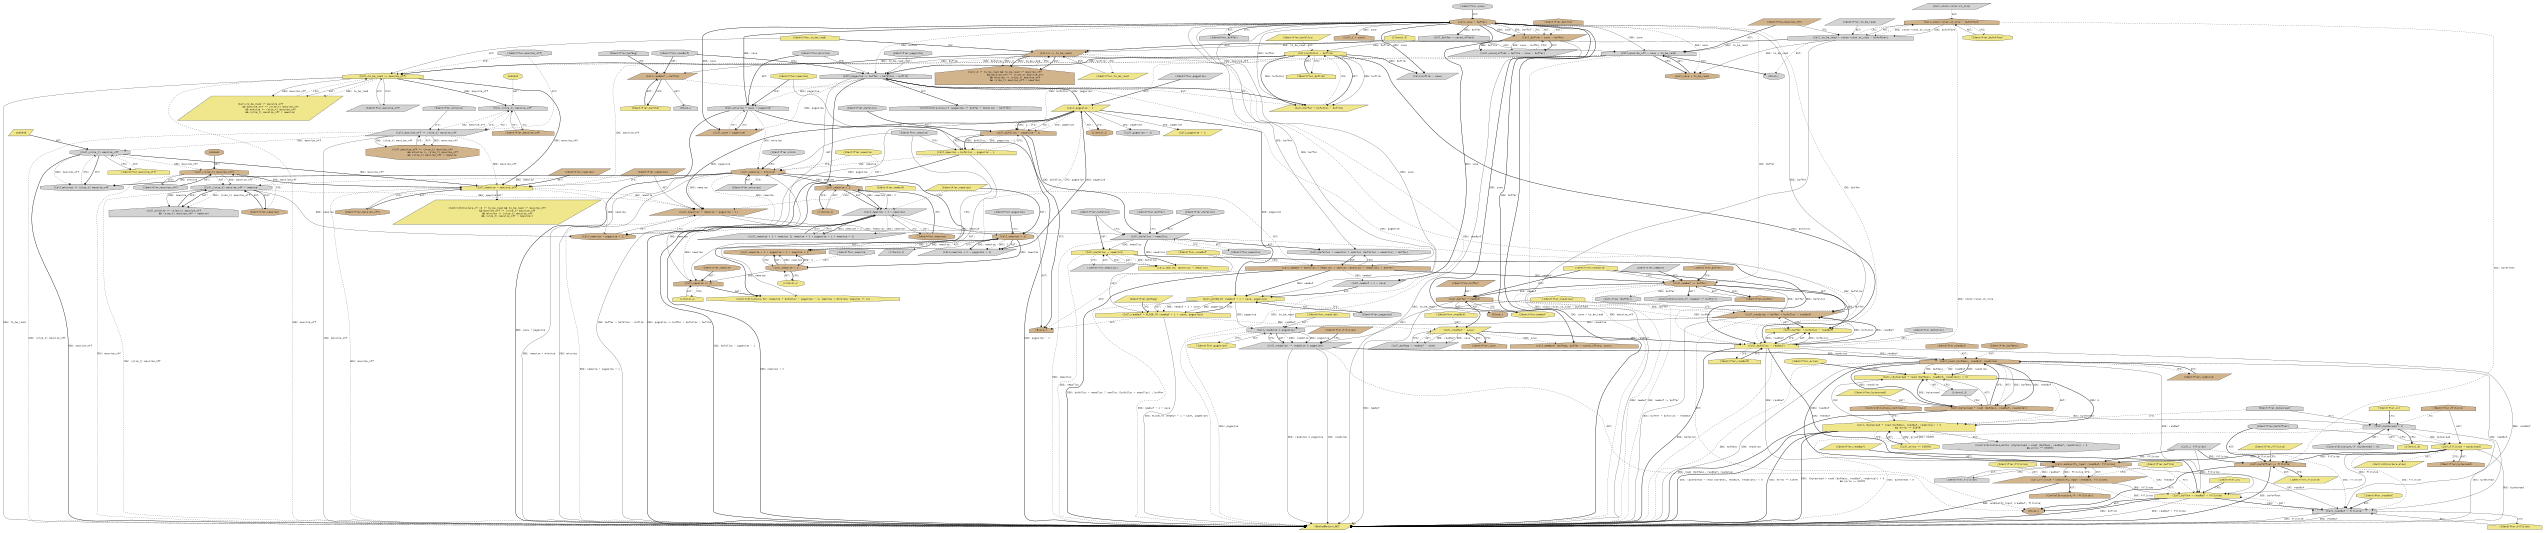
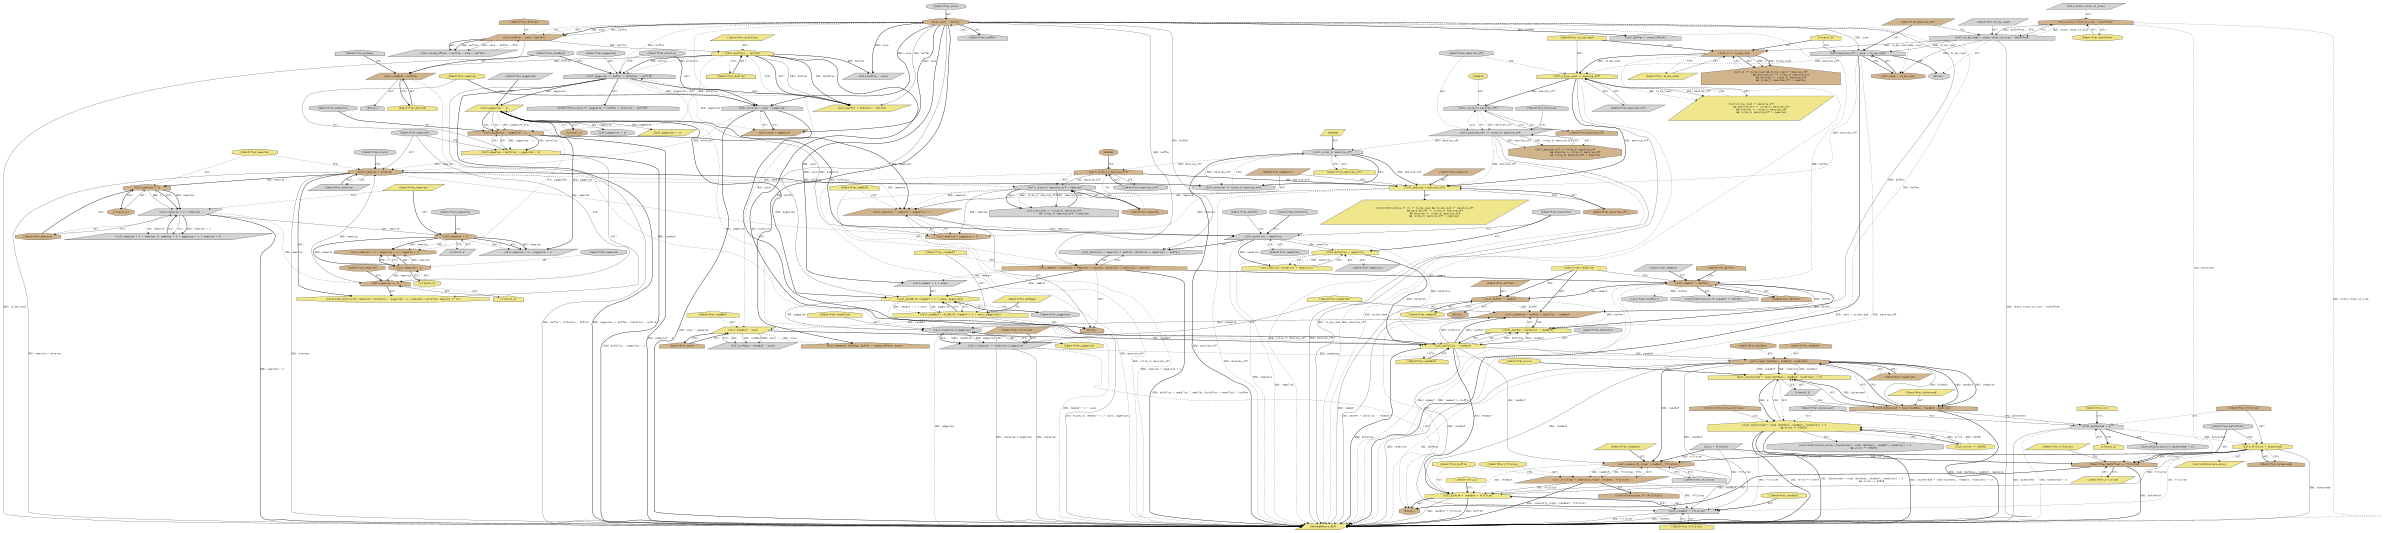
node "(Call,1 + save)": removed
edge "(Call,save - buffer)" -> "(Call,readbuf - save)": style bold -> dashed
edge "(Call,readsize -= readsize % pagesize)" -> "(Call,read (bufdesc, readbuf, readsize))": style bold -> dashed
node "(Call,bufoffset += fillsize)": label "(Call,bufoffset += fillsize)" -> "(Identifier,bufoffset += fillsize)"
